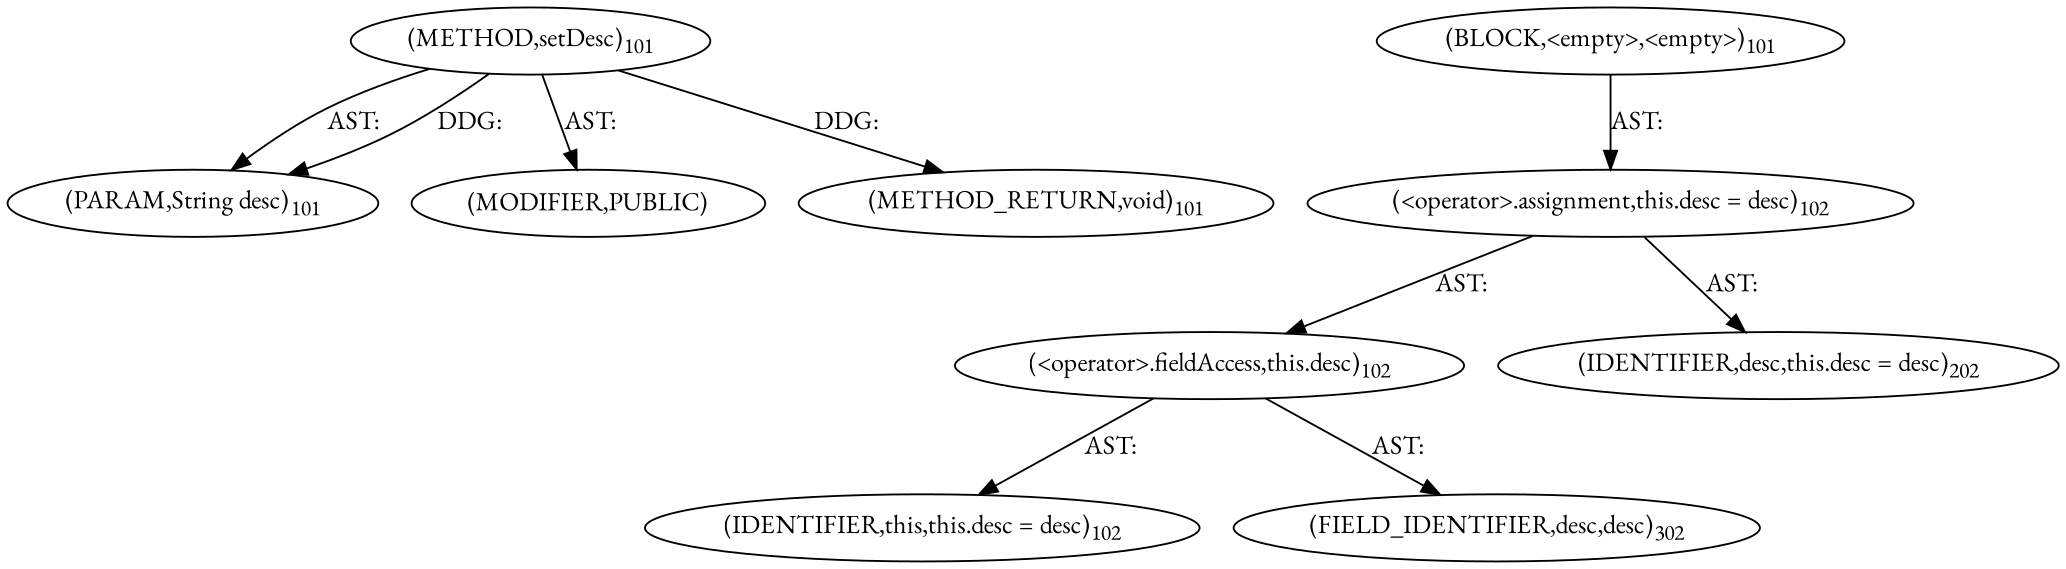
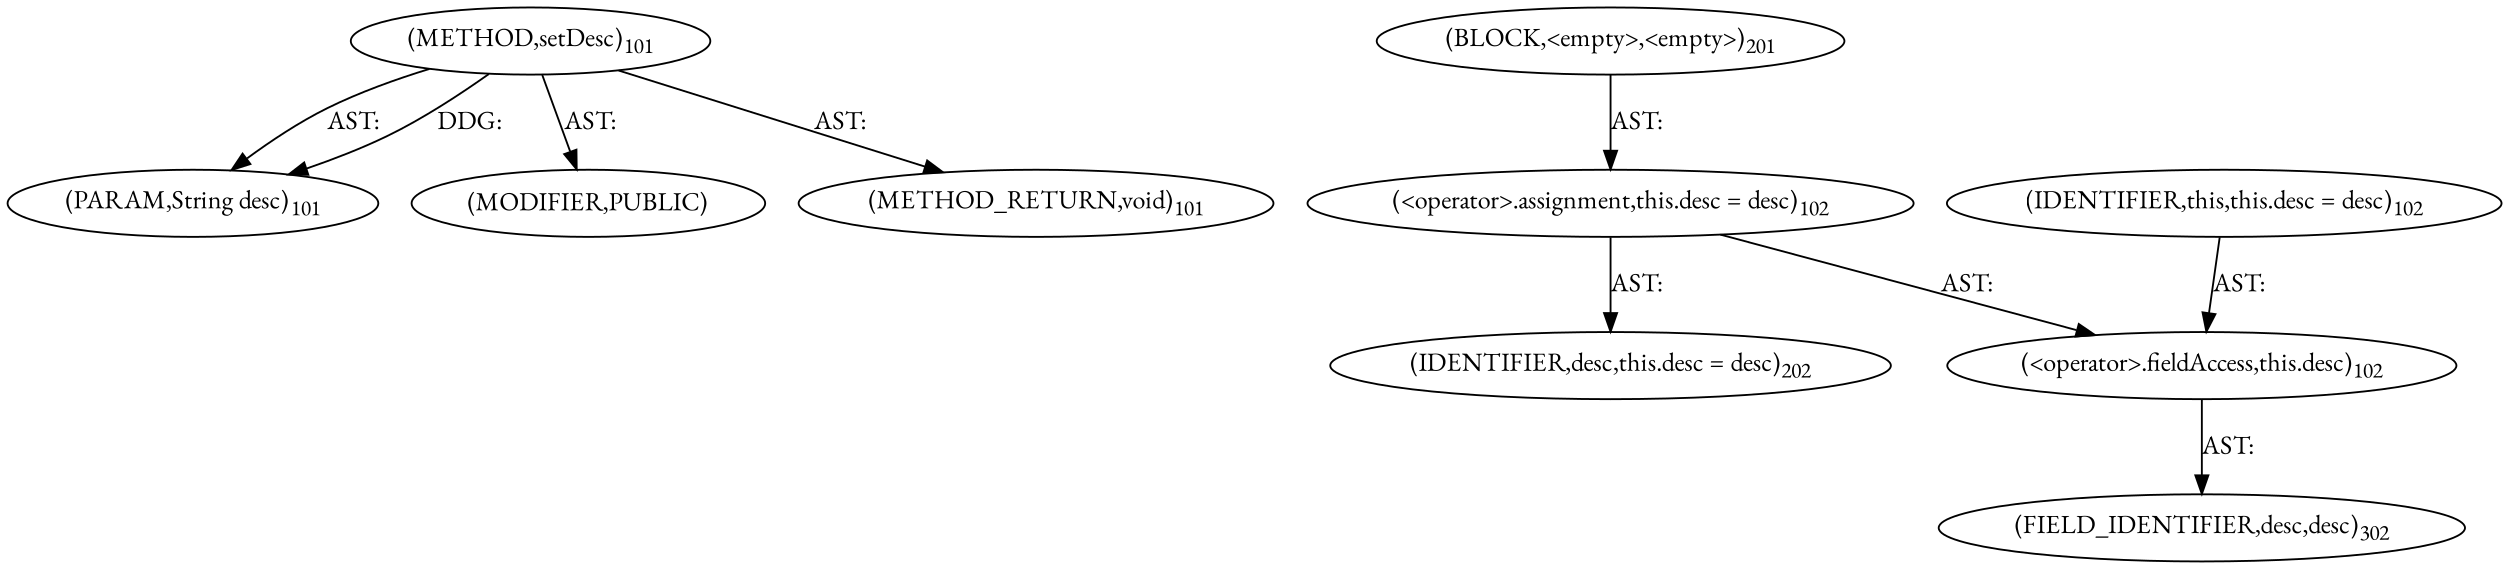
node "(BLOCK,<empty>,<empty>)": text "101" -> "201"
edge "(METHOD,setDesc)" -> "(METHOD_RETURN,void)": label "DDG: " -> "AST: "
edge "(<operator>.fieldAccess,this.desc)" -> "(IDENTIFIER,this,this.desc = desc)": reversed
